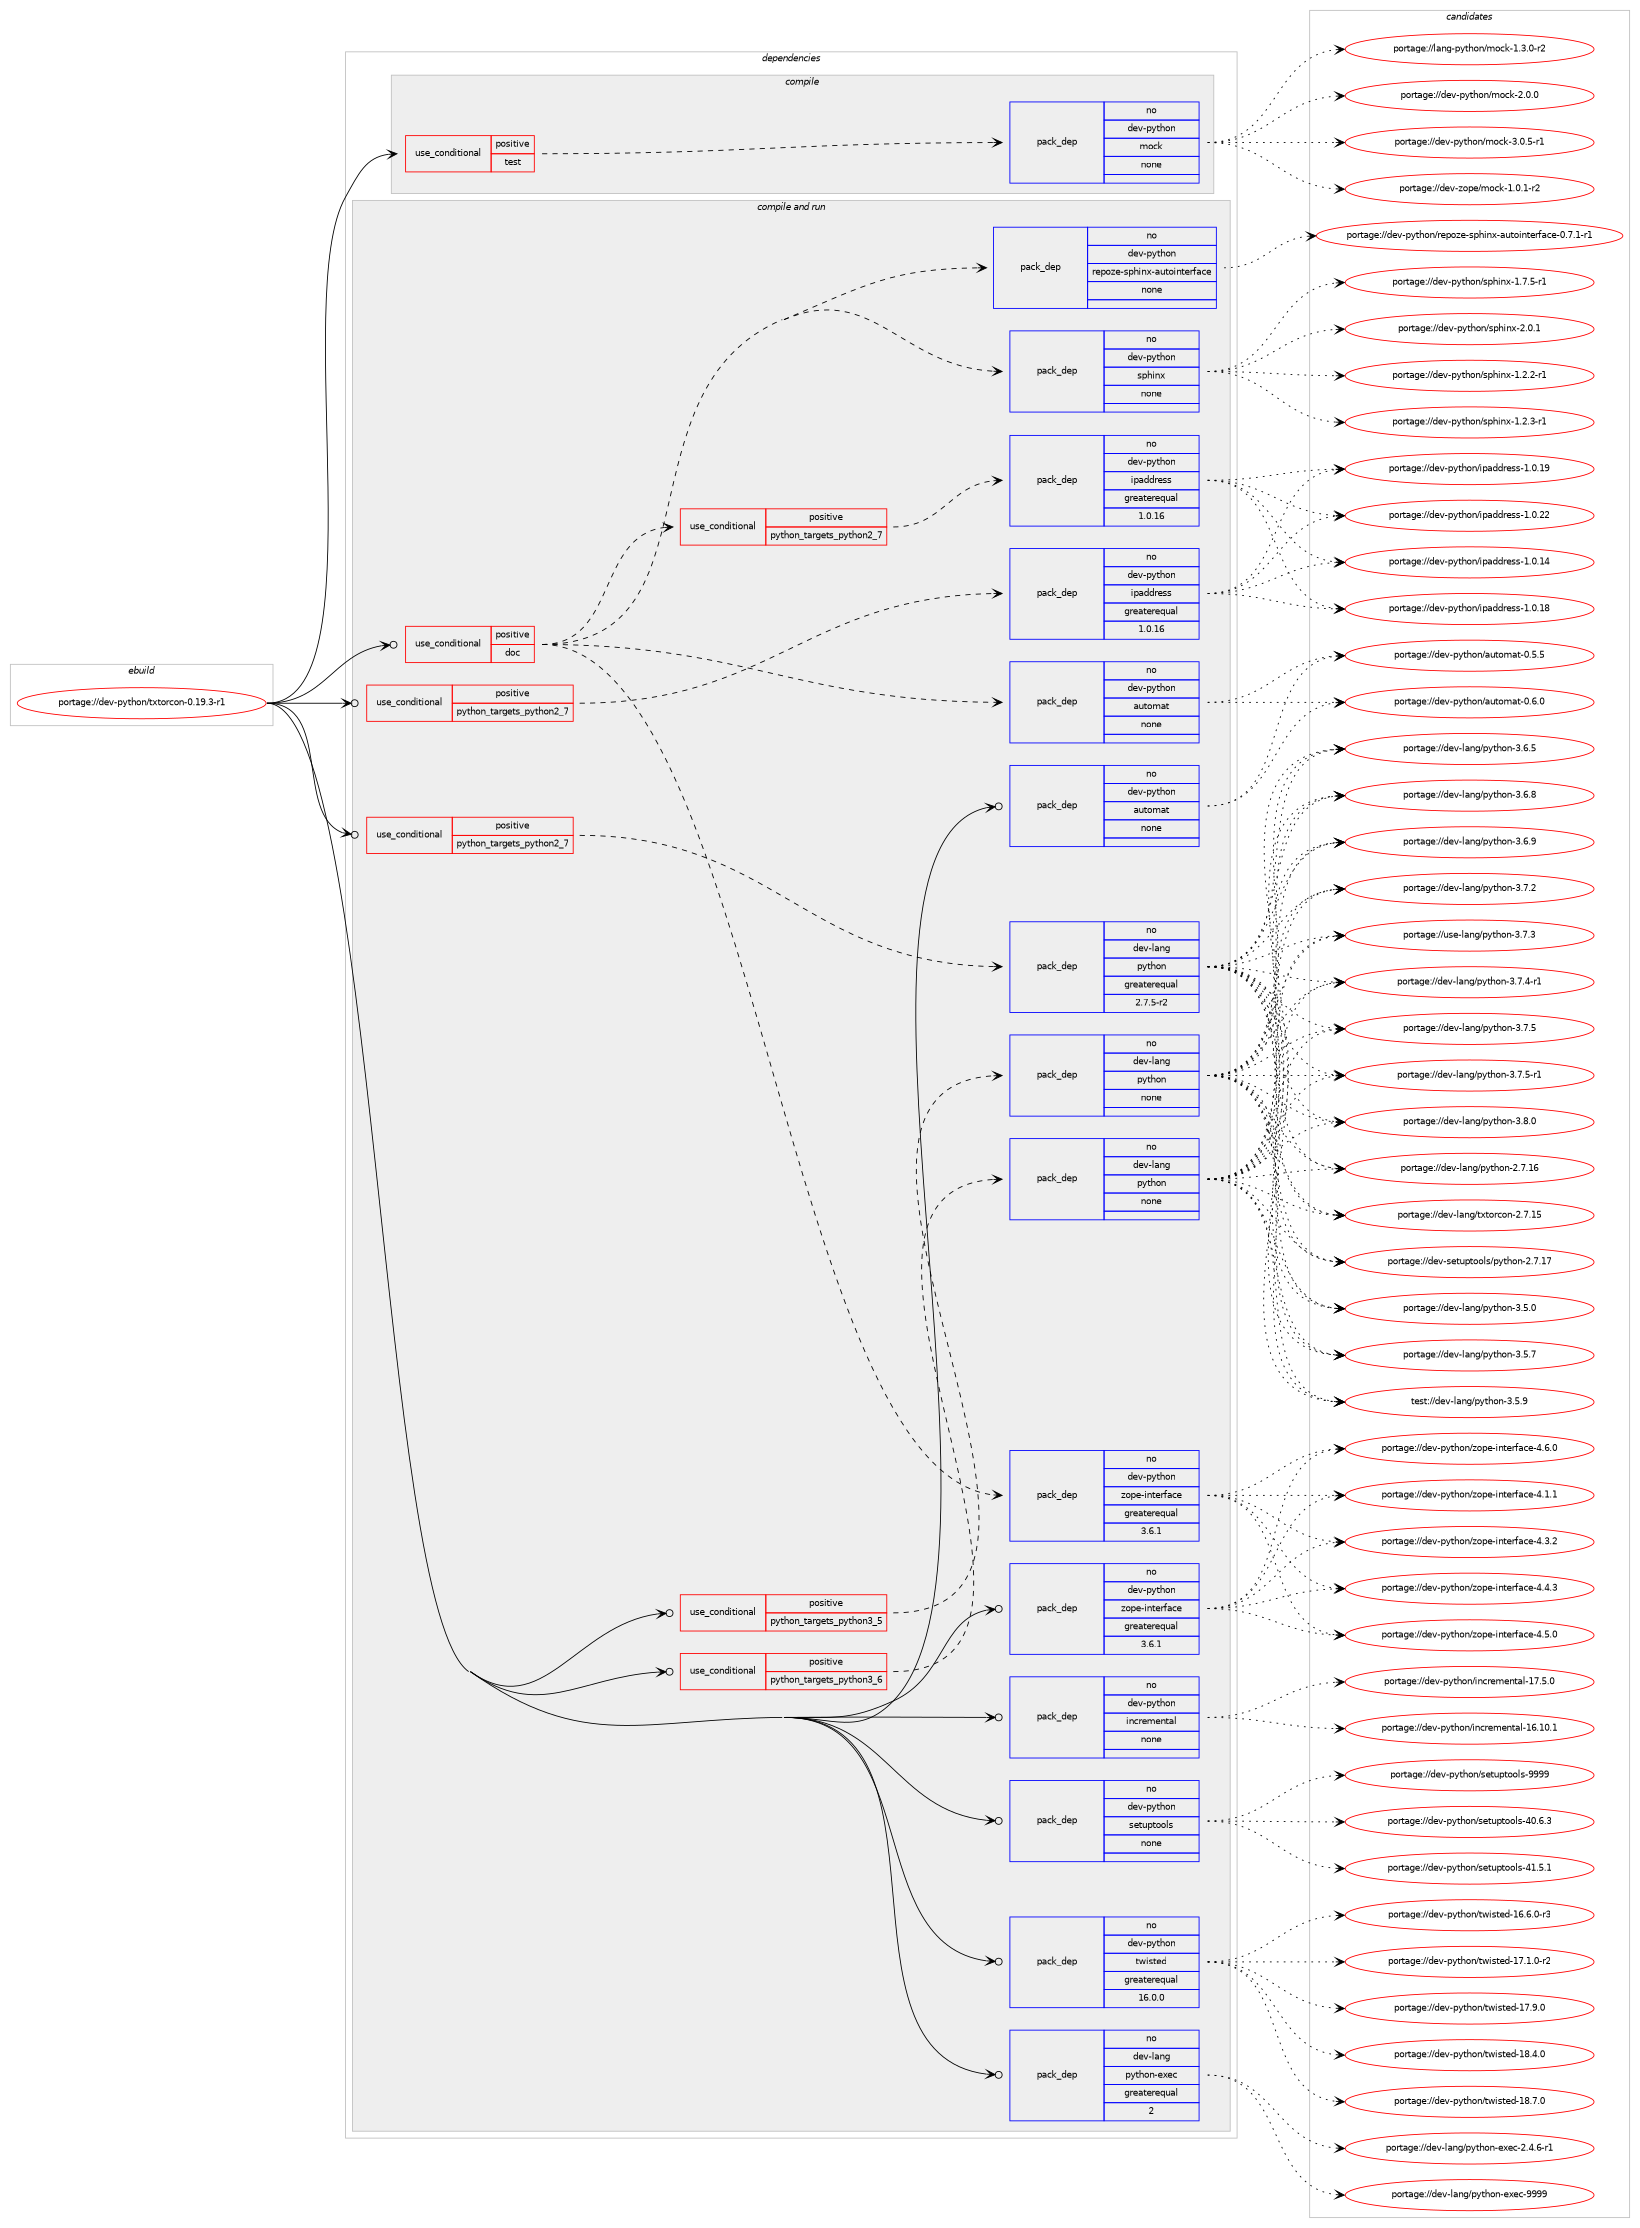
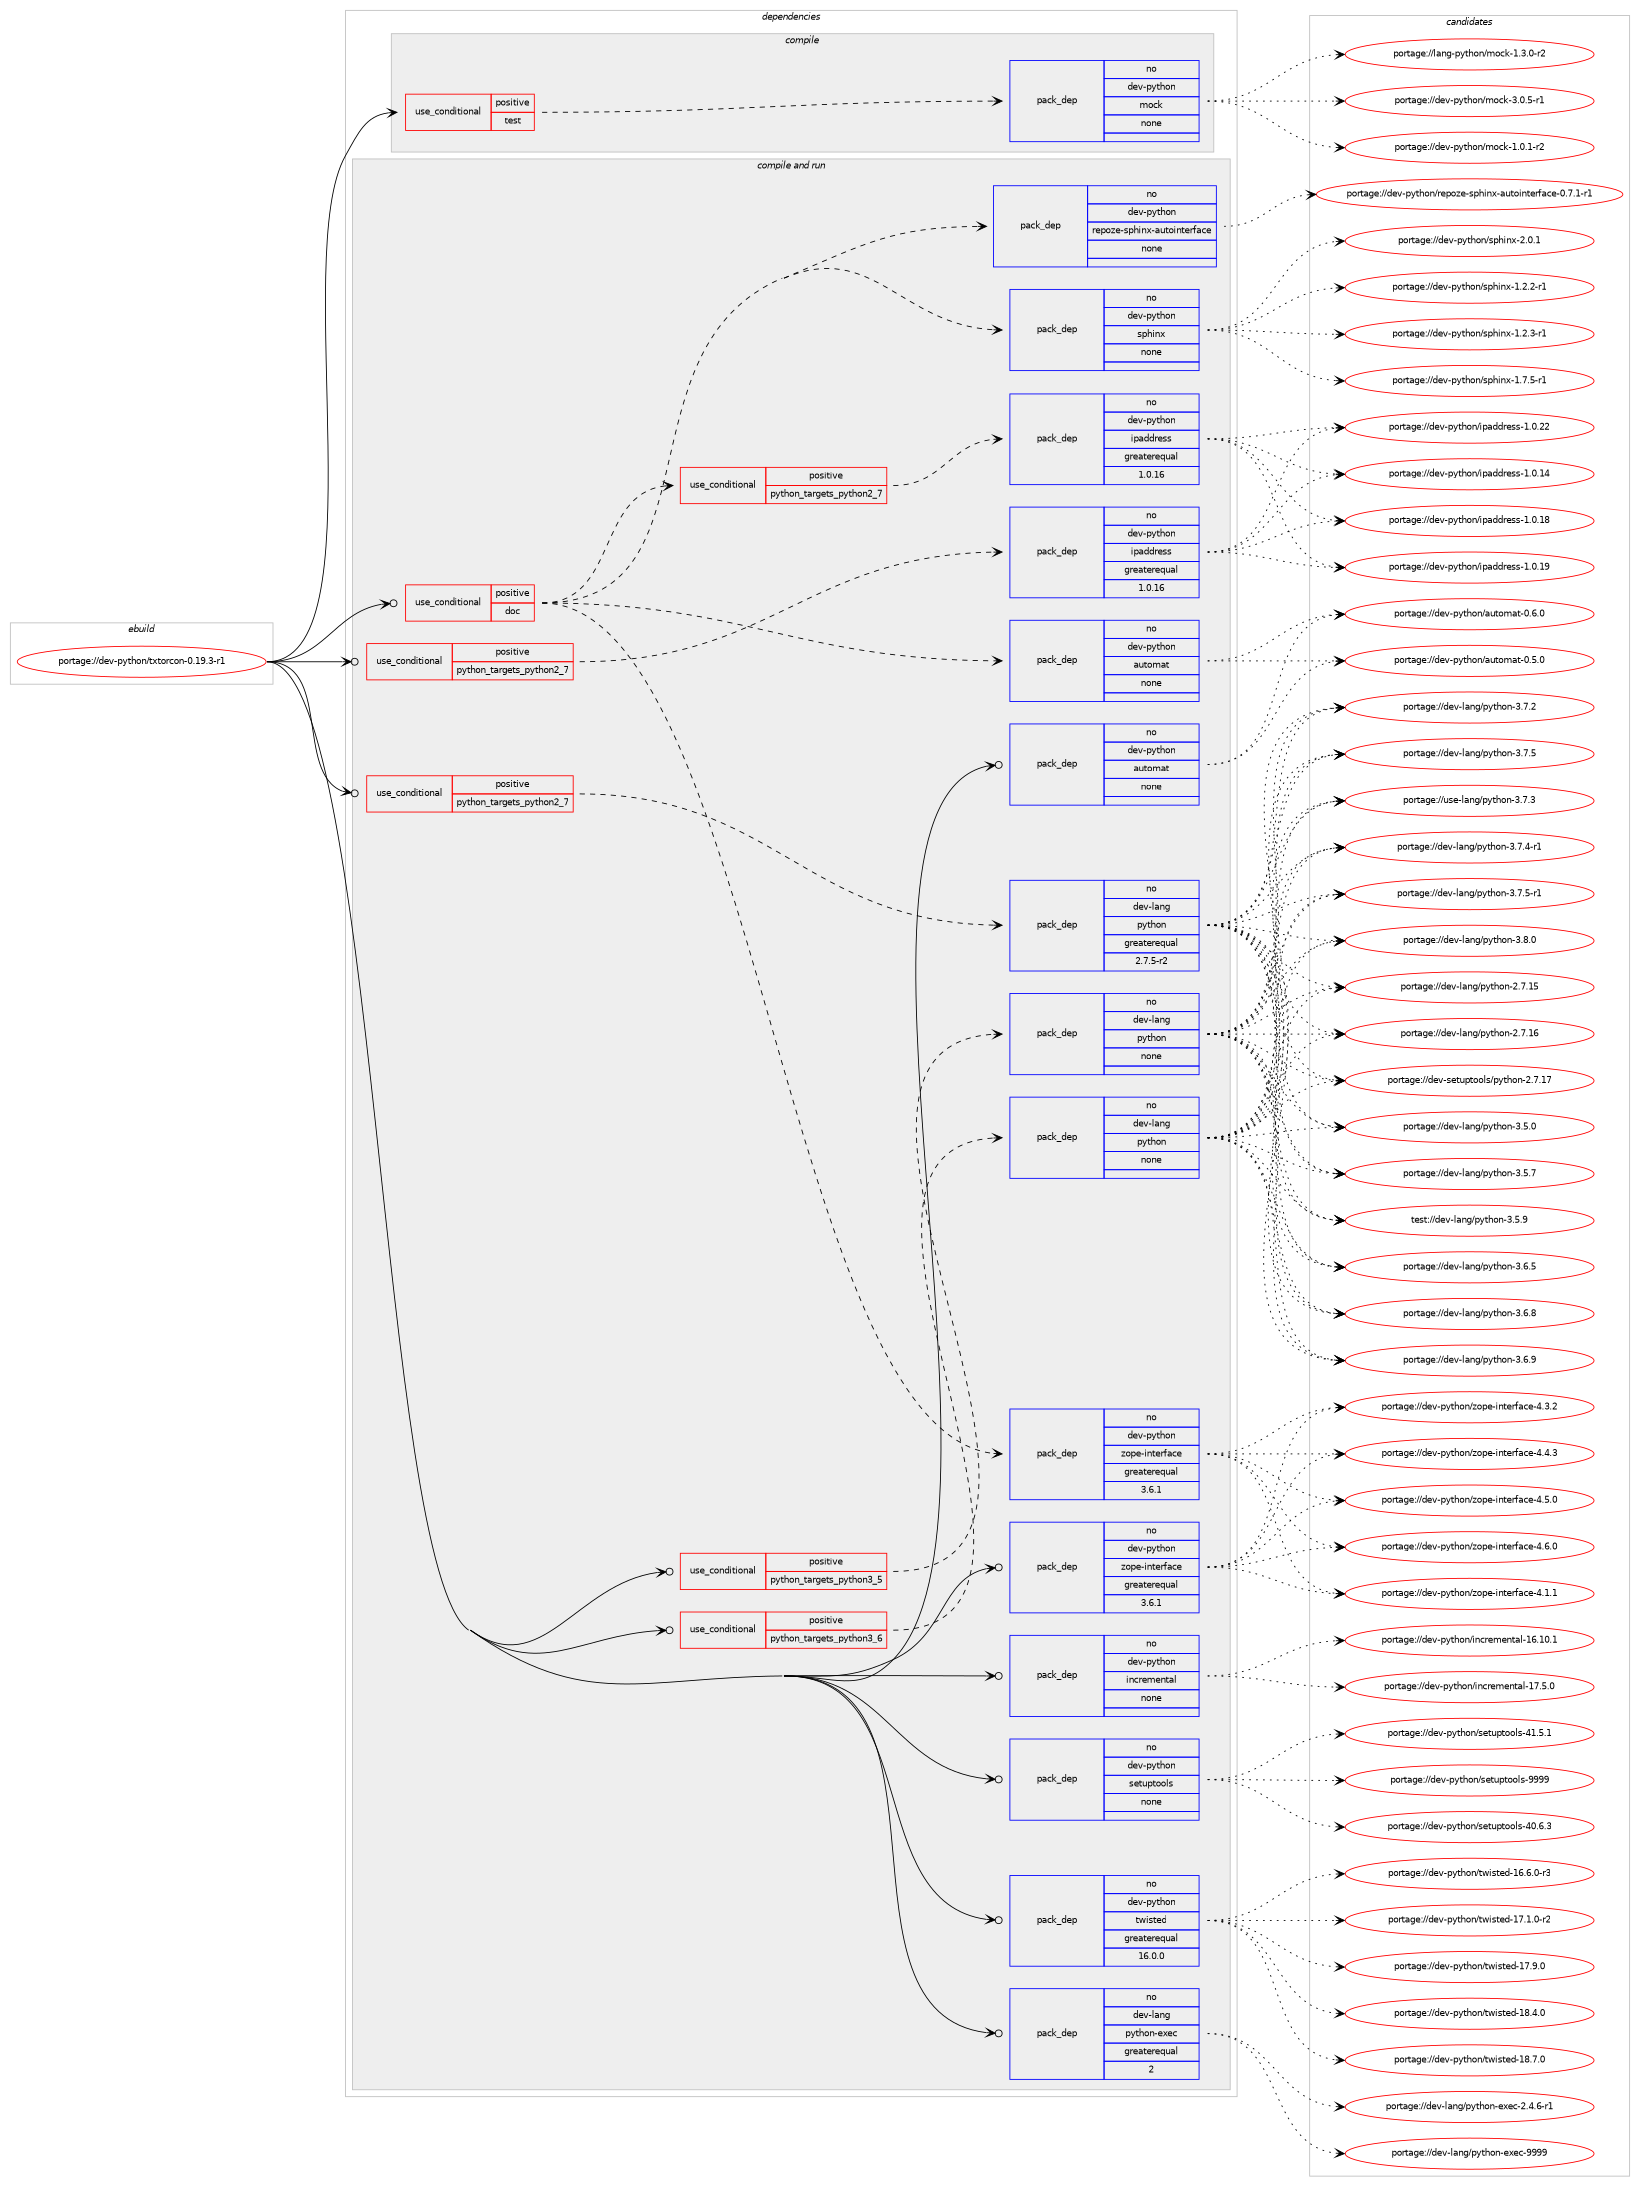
node "portage://dev-python/mock-2.0.0": removed
node "portage://dev-zope/mock-1.0.1-r2": label "portage://dev-zope/mock-1.0.1-r2" -> "portage://dev-python/mock-1.0.1-r2"
node "portage://dev-python/automat-0.5.5": label "portage://dev-python/automat-0.5.5" -> "portage://dev-python/automat-0.5.0"
node "portage://dev-lang/txtorcon-2.7.15": label "portage://dev-lang/txtorcon-2.7.15" -> "portage://dev-lang/python-2.7.15"
